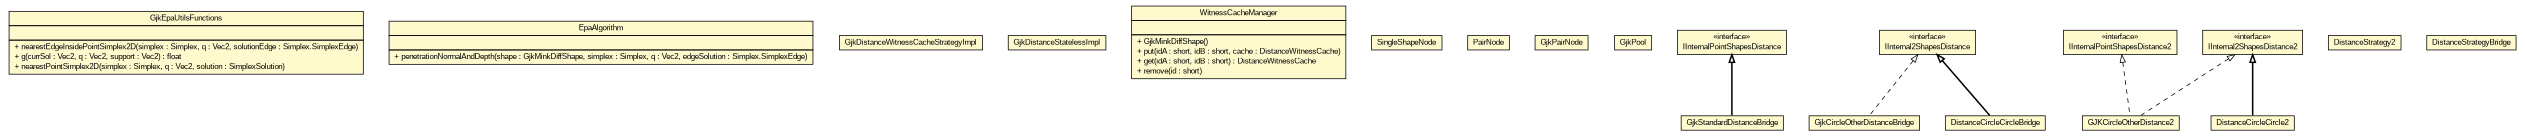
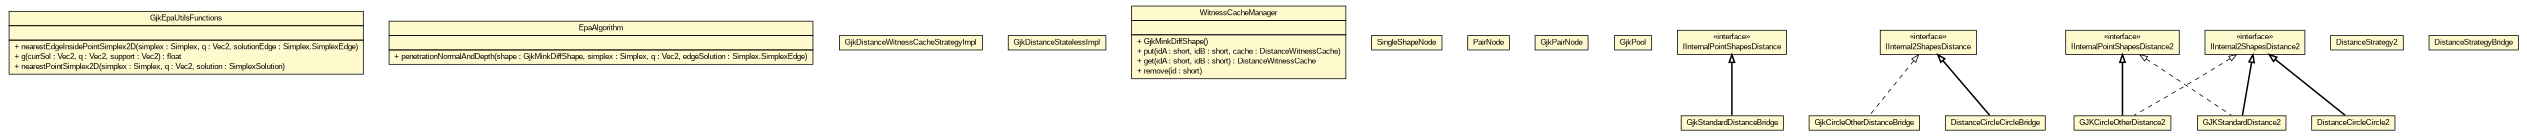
edge "GJKCircleOtherDistance2" -> "IInternalPointShapesDistance2": style dashed -> bold
node "GJKStandardDistance2": added
